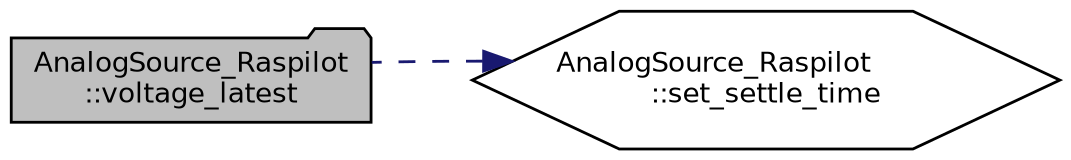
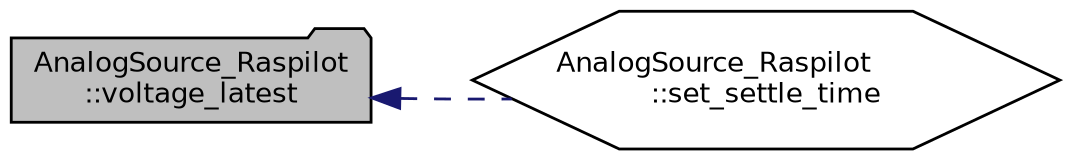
edge "AnalogSource_Raspilot ::voltage_latest" -> "AnalogSource_Raspilot ::set_settle_time": reversed
